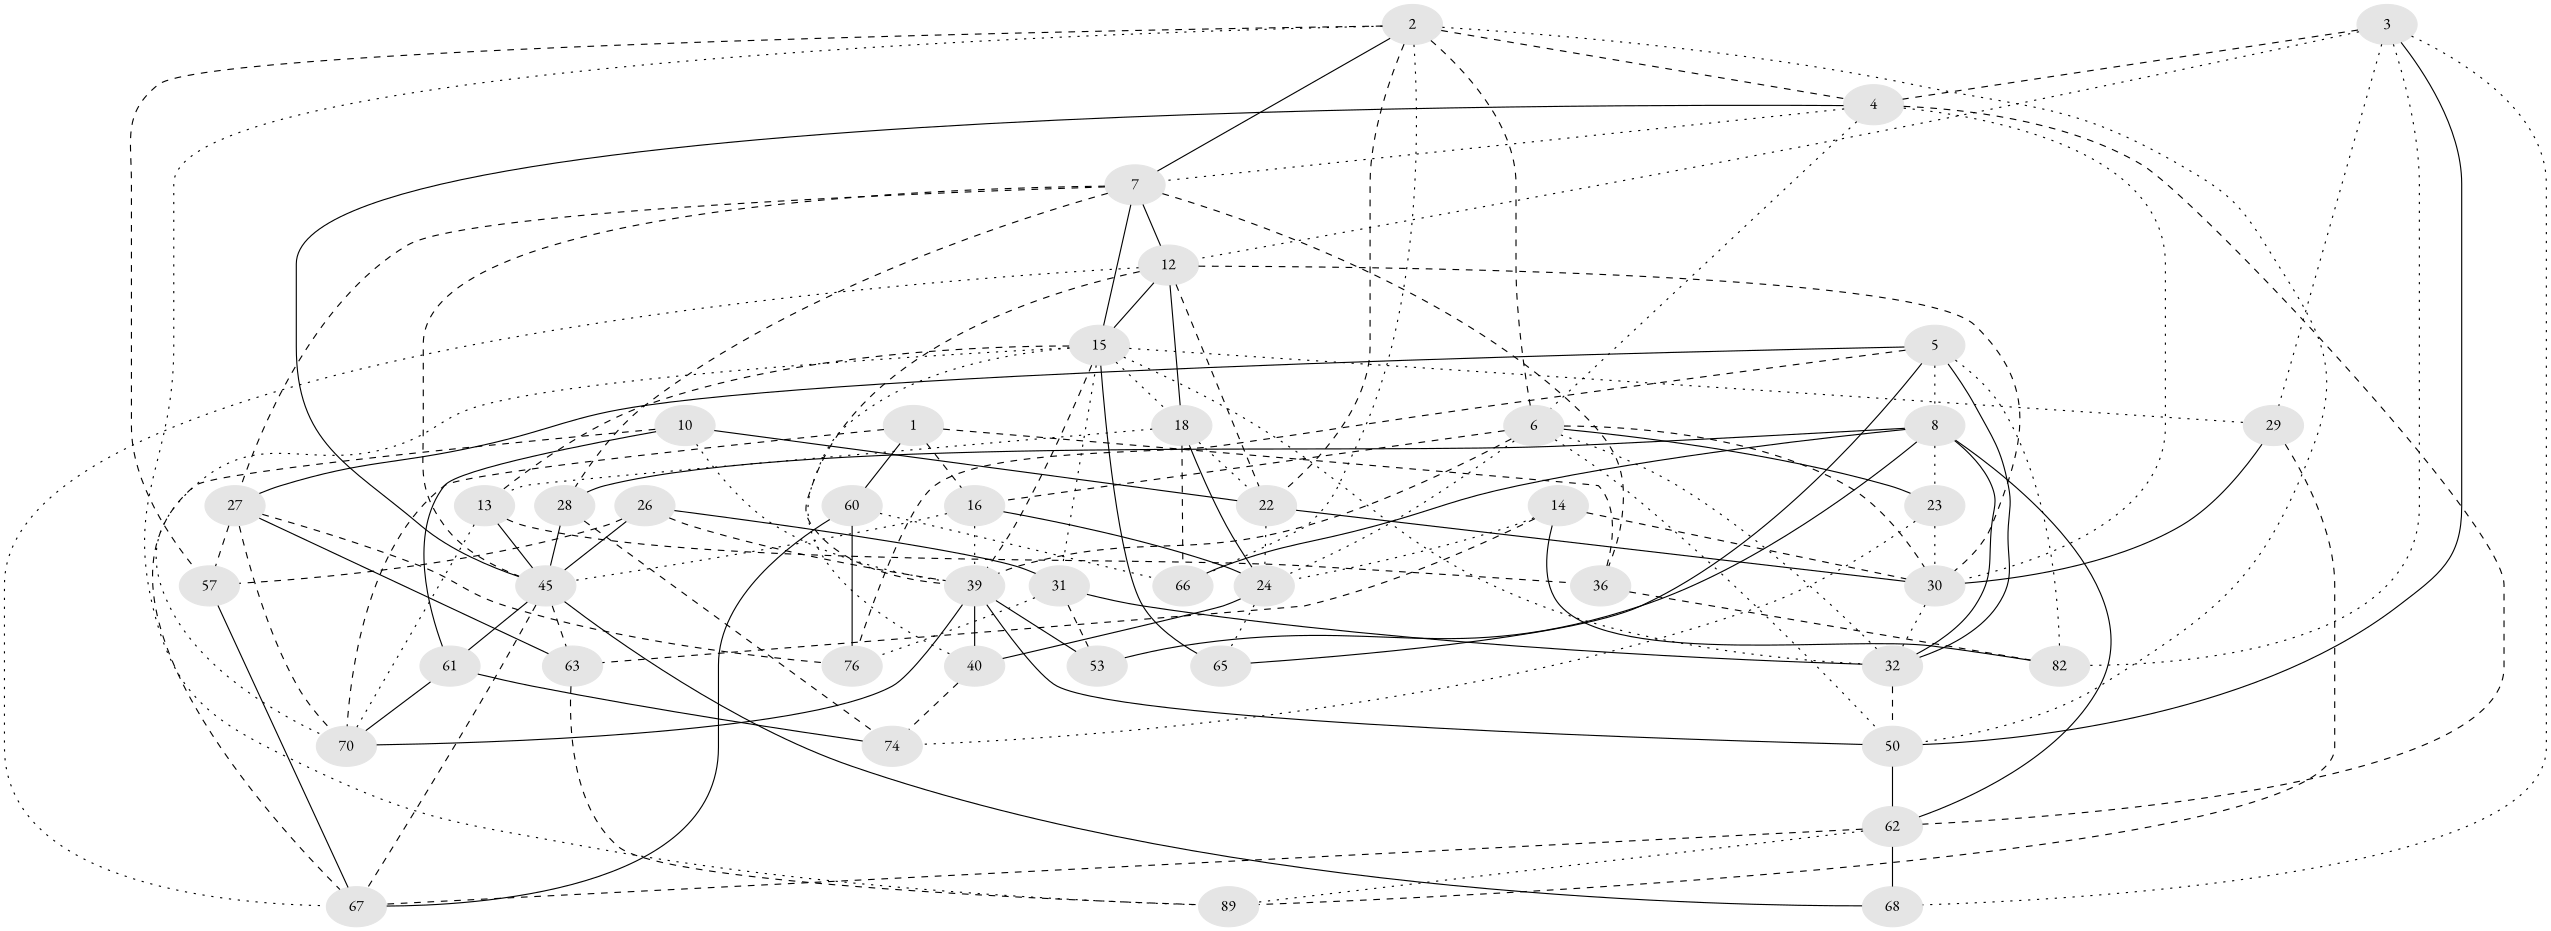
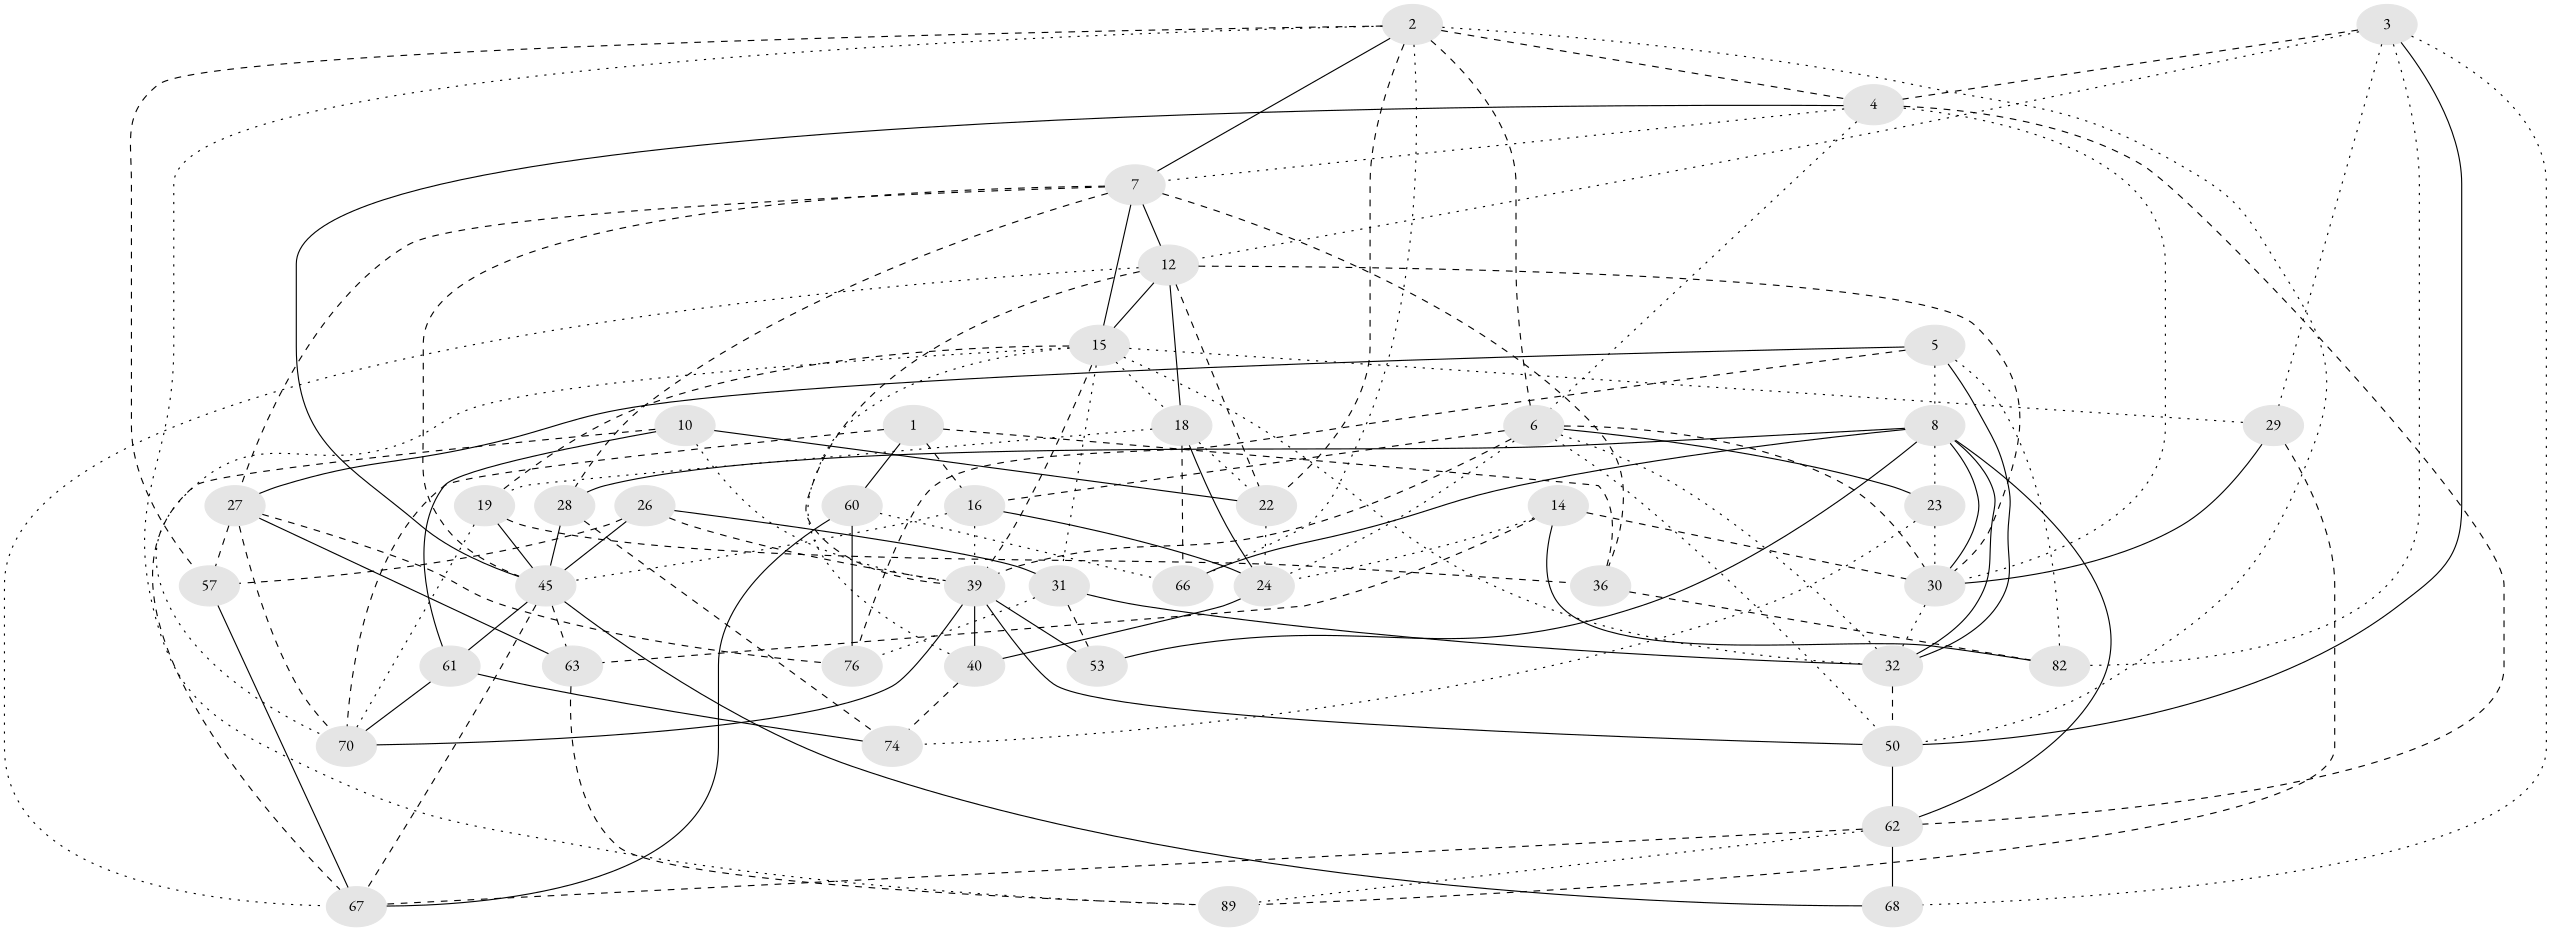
node "13": label "13" -> "19"
edge "22" -- "30": now "8" -- "30"
node "65": removed
